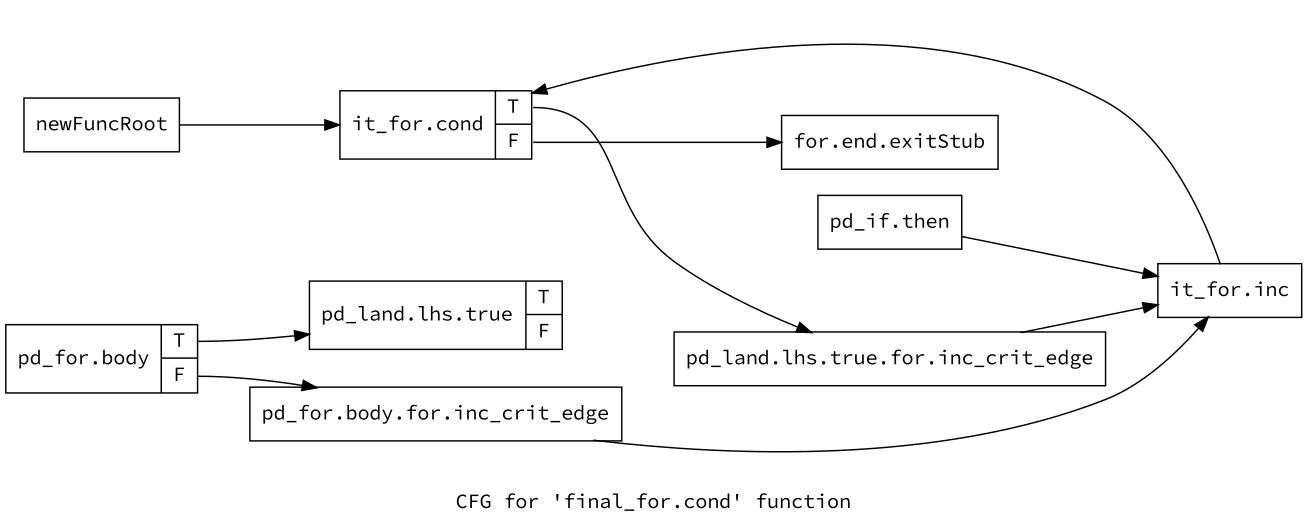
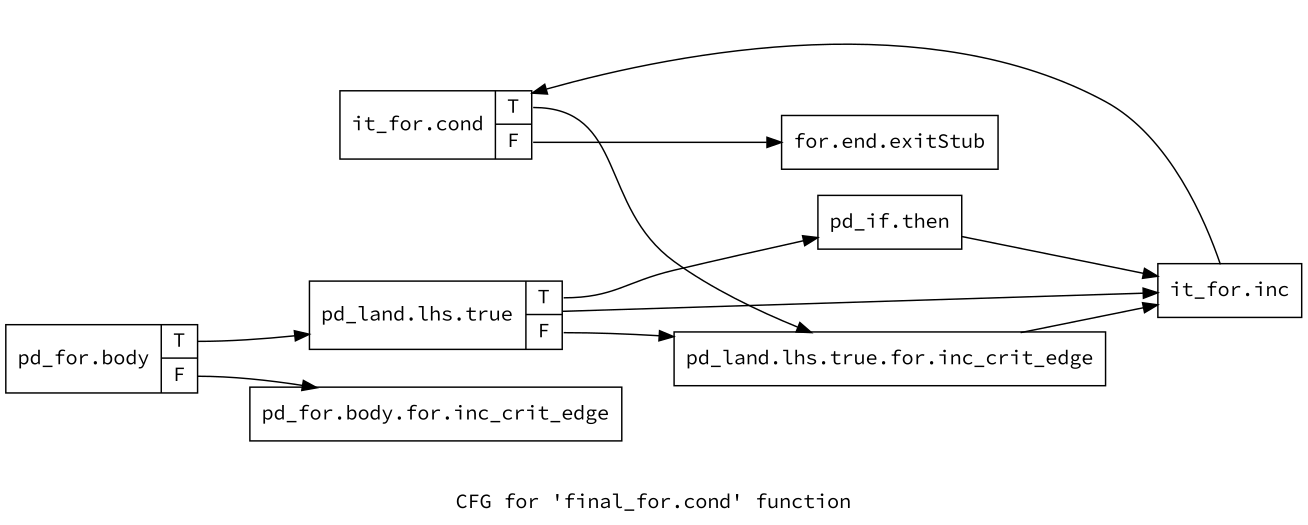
node "newFuncRoot": removed
edge "pd_land.lhs.true" -> "pd_if.then": added
edge "pd_land.lhs.true" -> "pd_land.lhs.true.for.inc_crit_edge": added
edge "pd_for.body.for.inc_crit_edge" -> "it_for.inc": now "pd_land.lhs.true" -> "it_for.inc"
